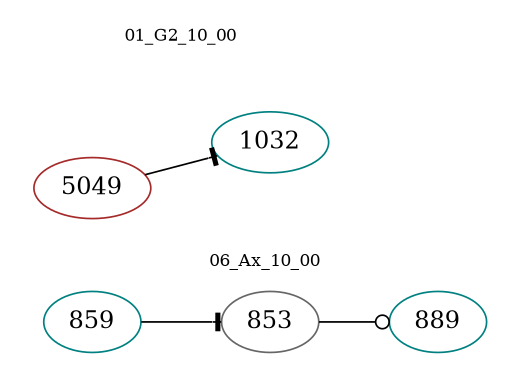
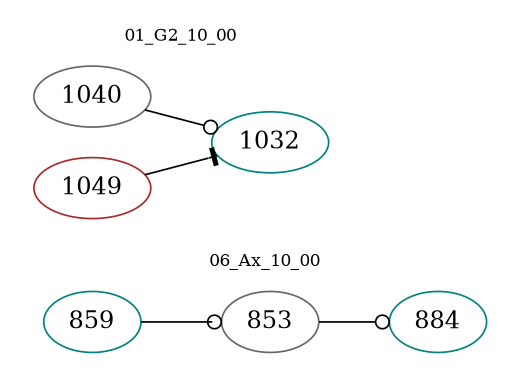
node "1040": added
node "5049": label "5049" -> "1049"
edge "859" -> "853": arrowhead tee -> odot
node "889": label "889" -> "884"
